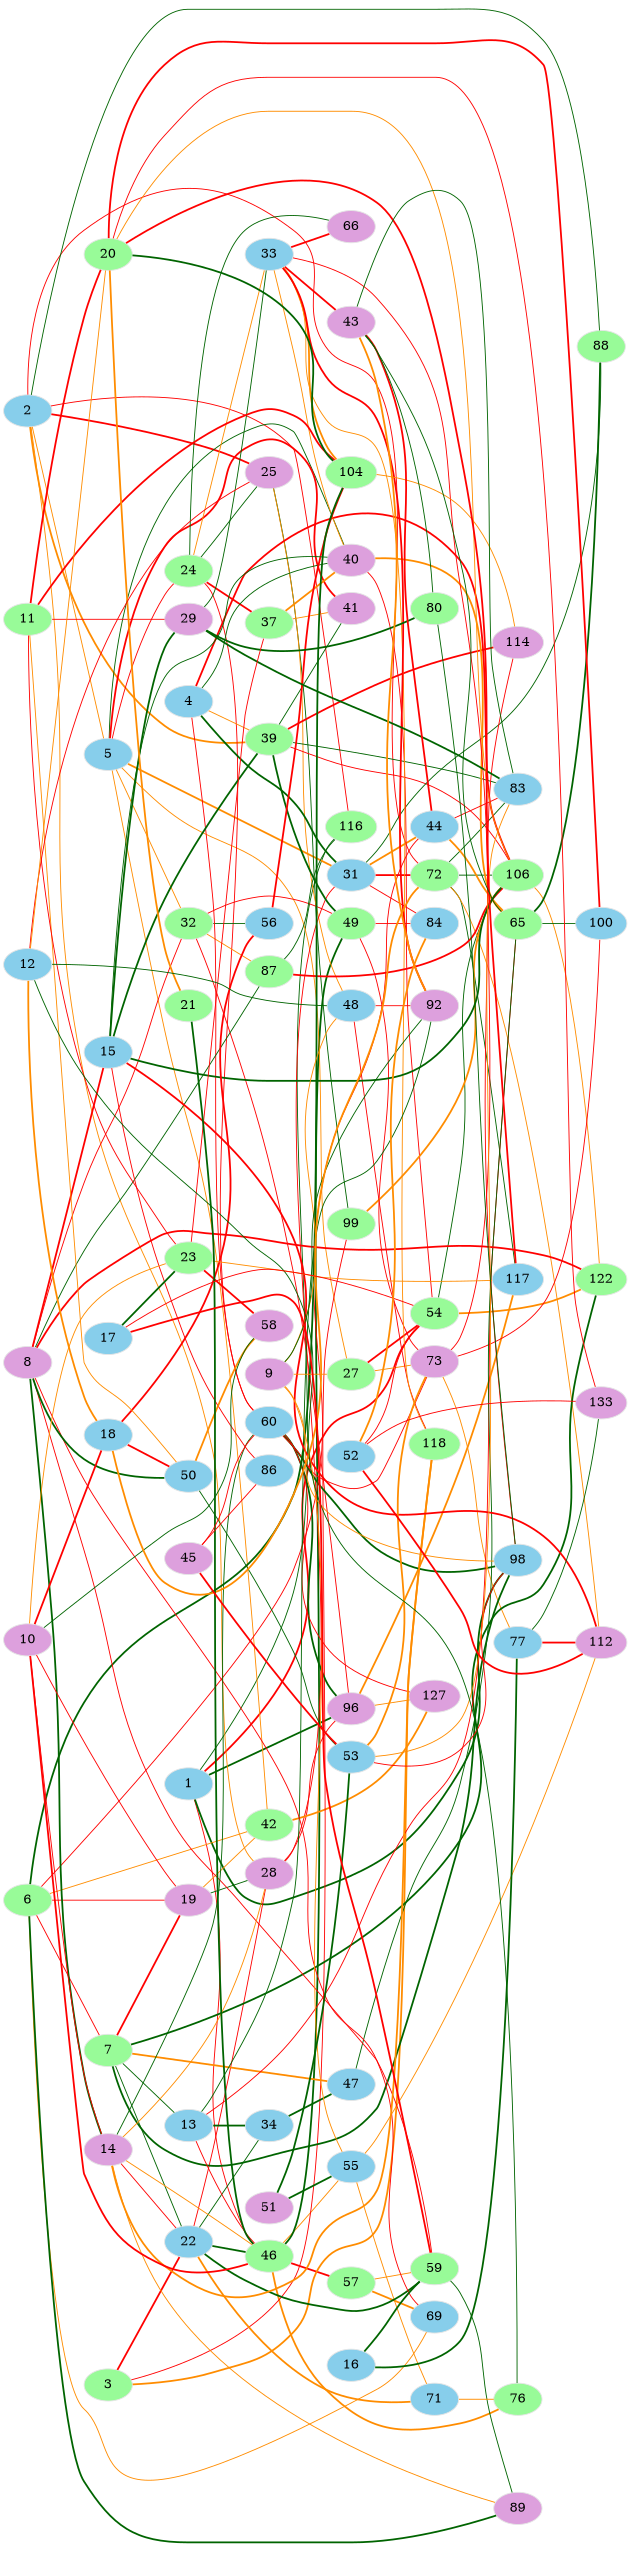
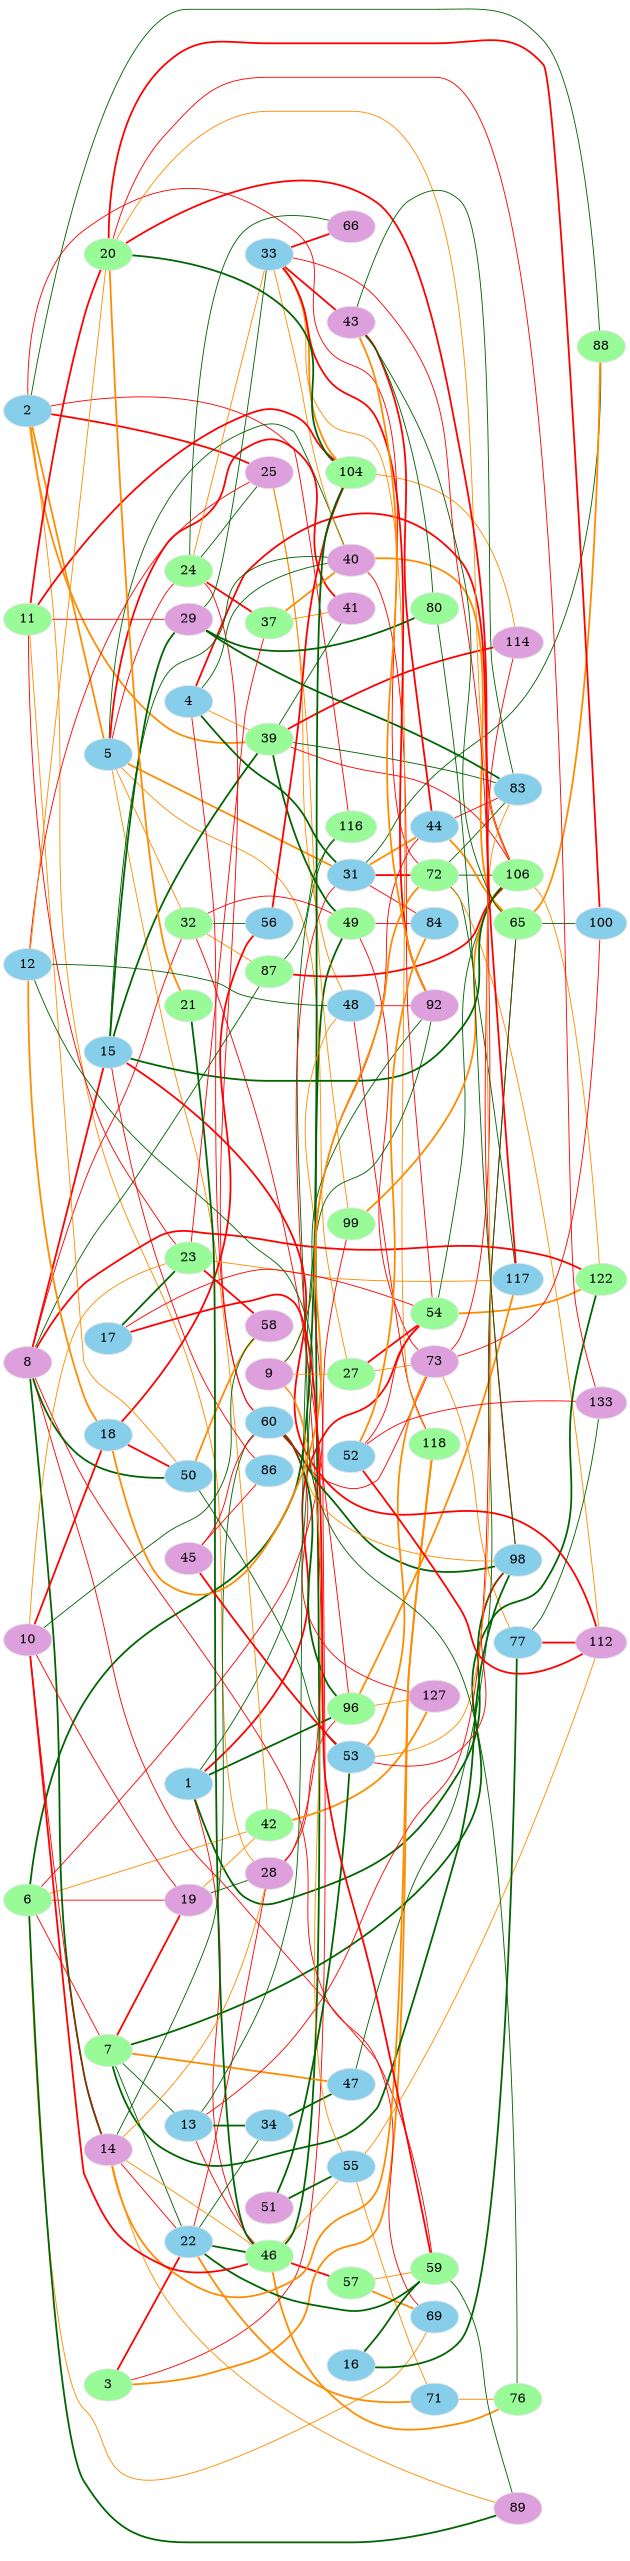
edge "88" -- "65": color darkgreen -> darkorange
edge "2" -- "5": style solid -> bold
edge "25" -- "99": color darkgreen -> darkorange
node "96": fillcolor plum -> palegreen
